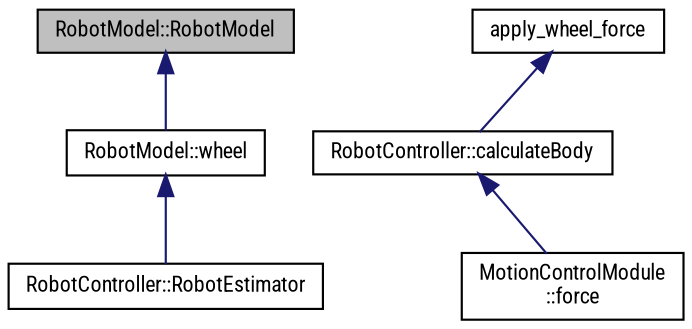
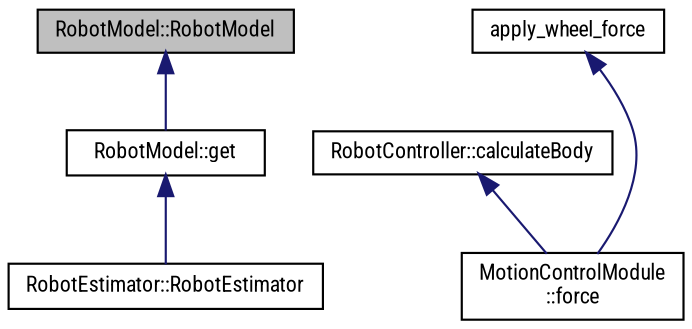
edge "RobotController::calculateBody" -> "apply_wheel_force": now "MotionControlModule ::force" -> "apply_wheel_force"
node "RobotModel::wheel": label "RobotModel::wheel" -> "RobotModel::get"
node "RobotController::RobotEstimator": label "RobotController::RobotEstimator" -> "RobotEstimator::RobotEstimator"
